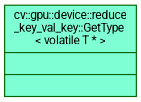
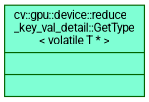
node "cv::gpu::device::reduce": text "_key_val_key::GetType" -> "_key_val_detail::GetType"
